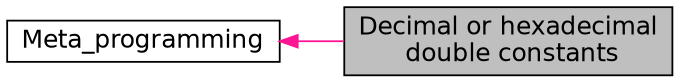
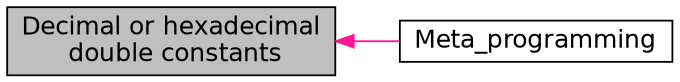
edge "Decimal or hexadecimal double constants" -> "Meta_programming": reversed
